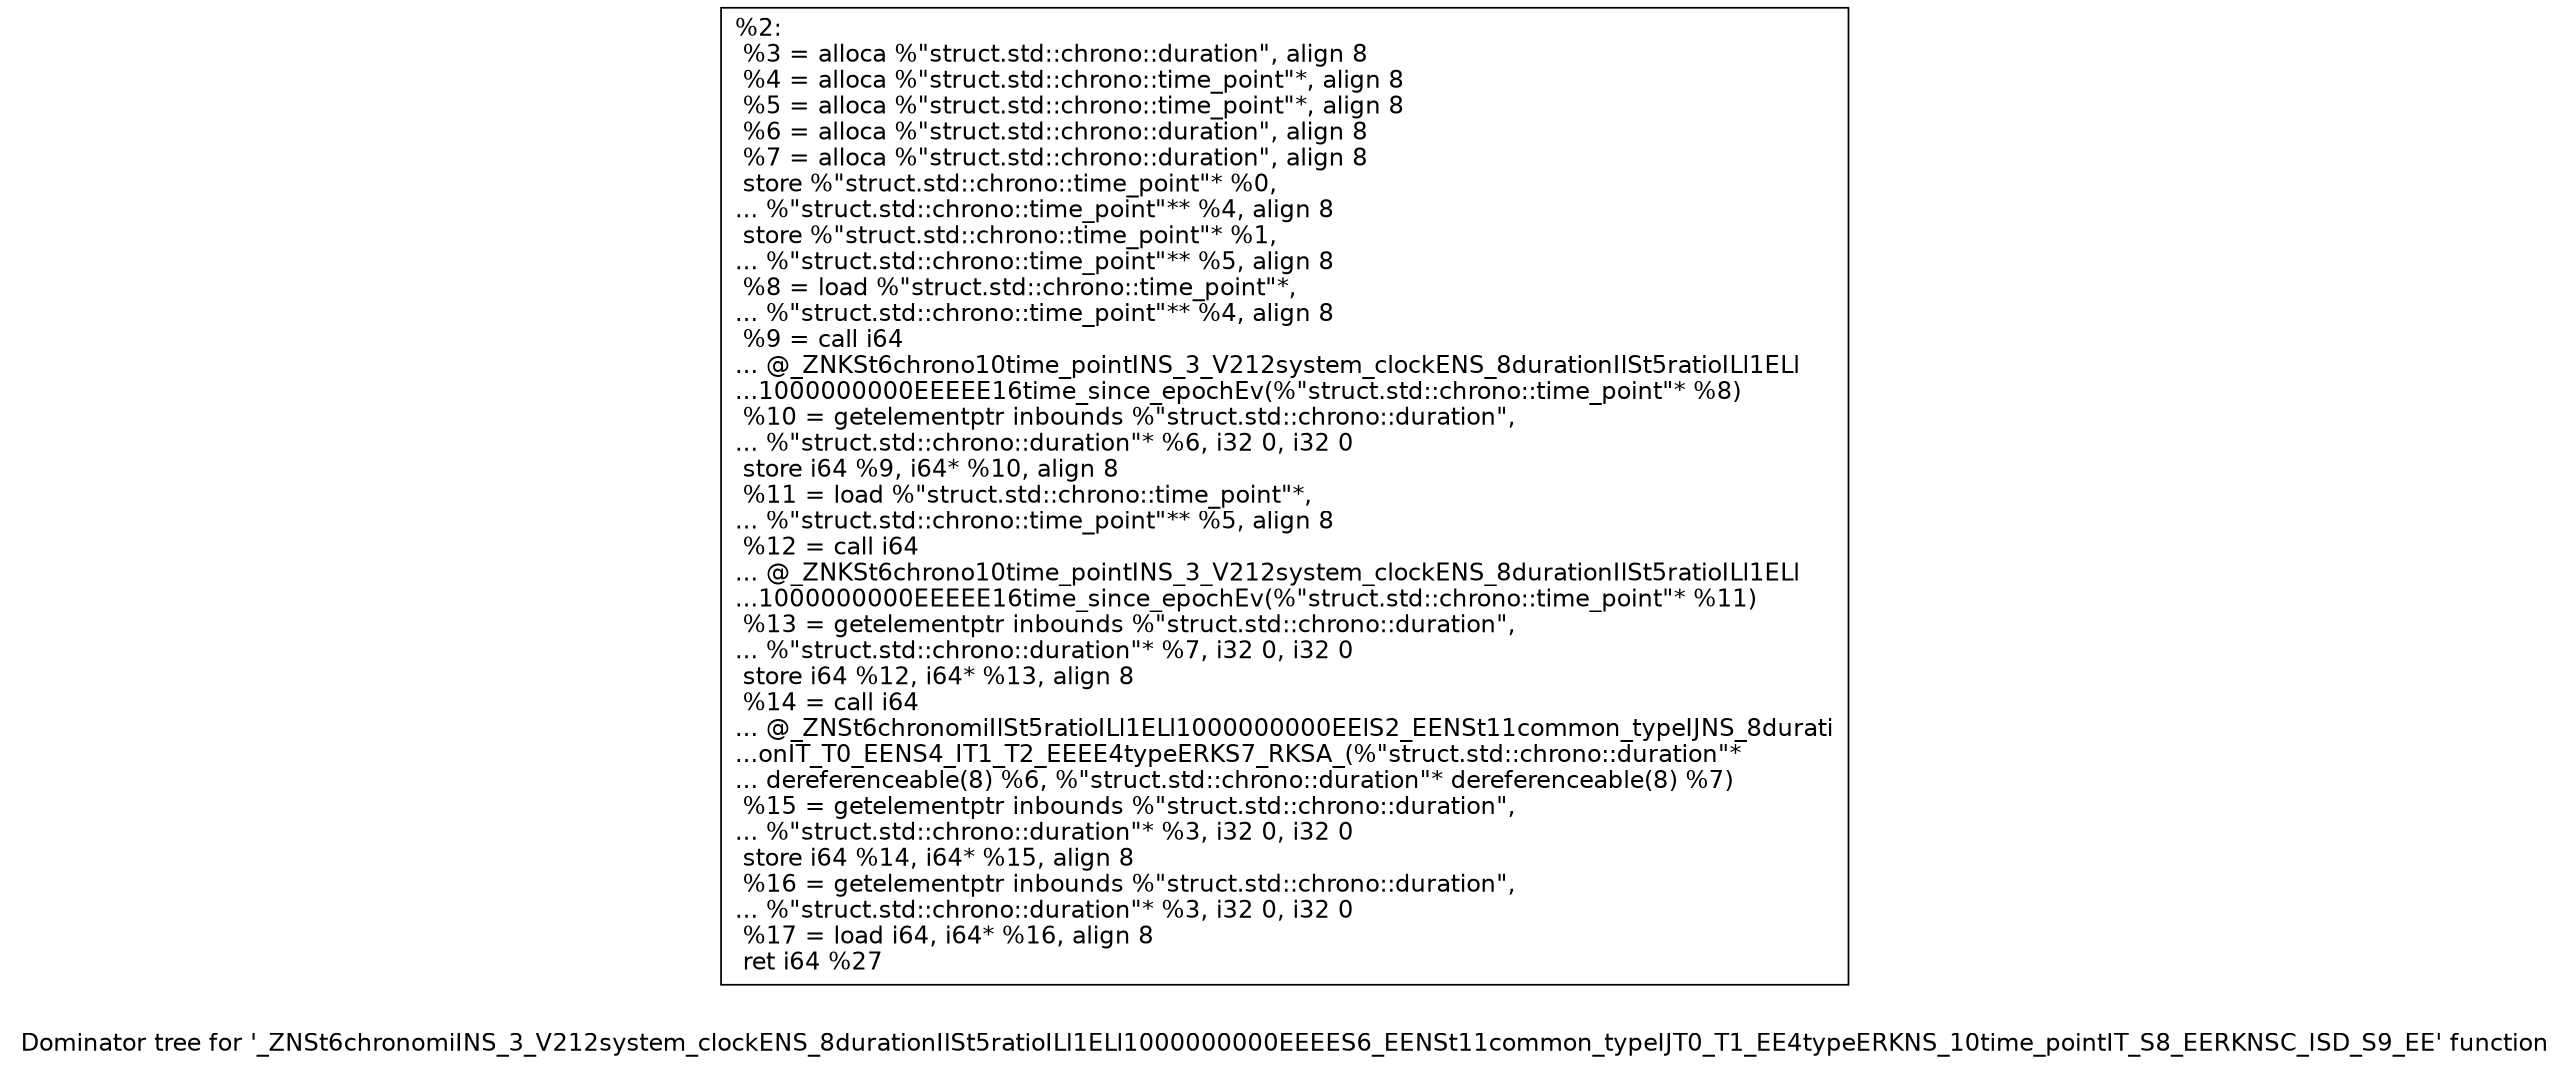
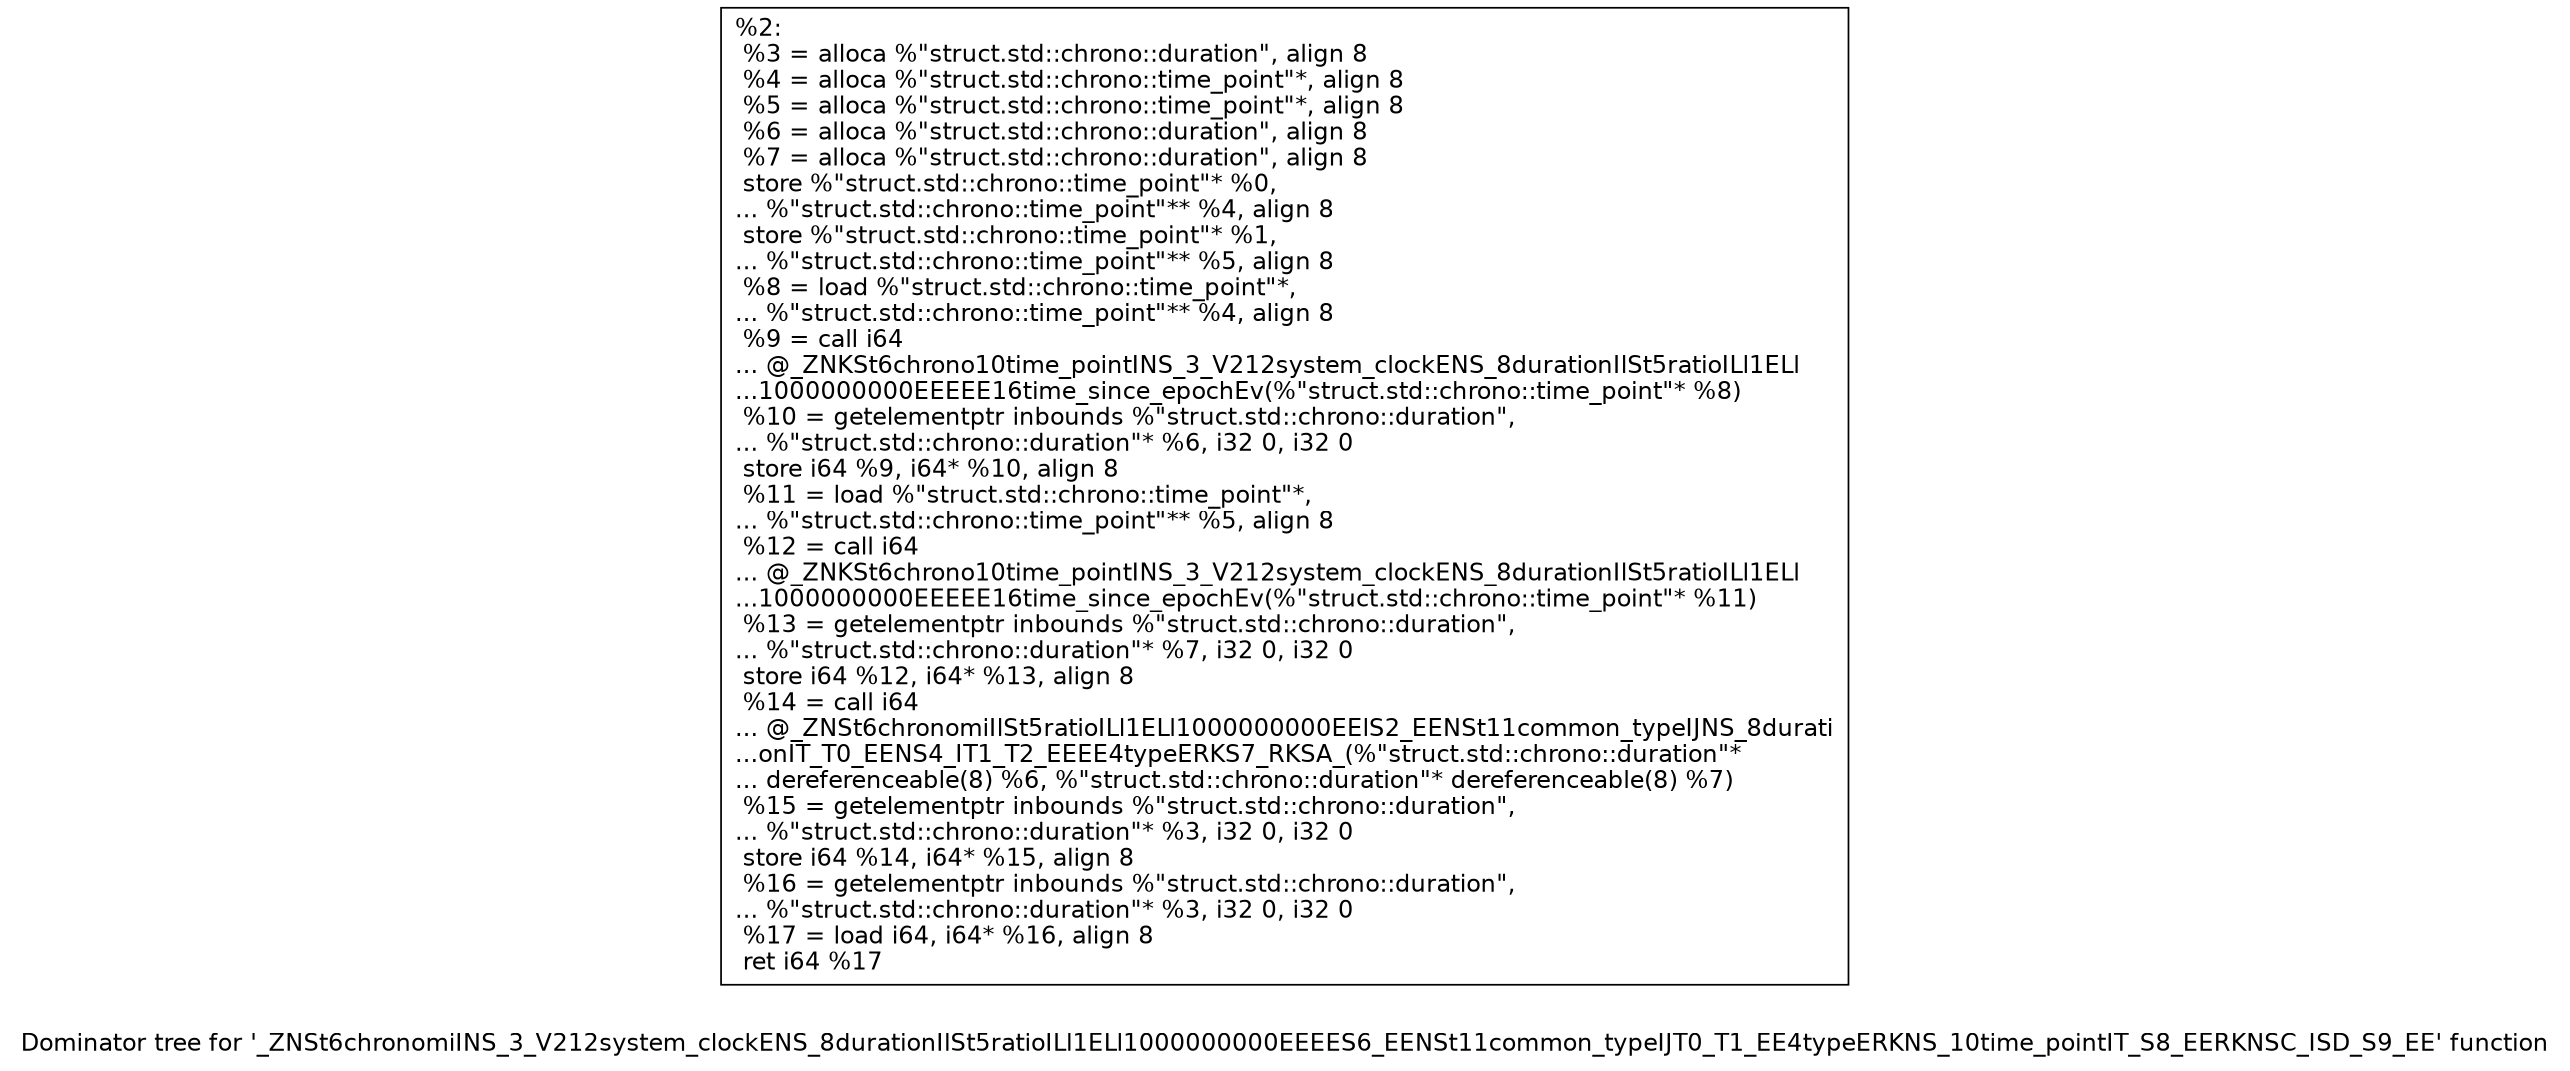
node "%2:": text "ret i64 %27" -> "ret i64 %17"
